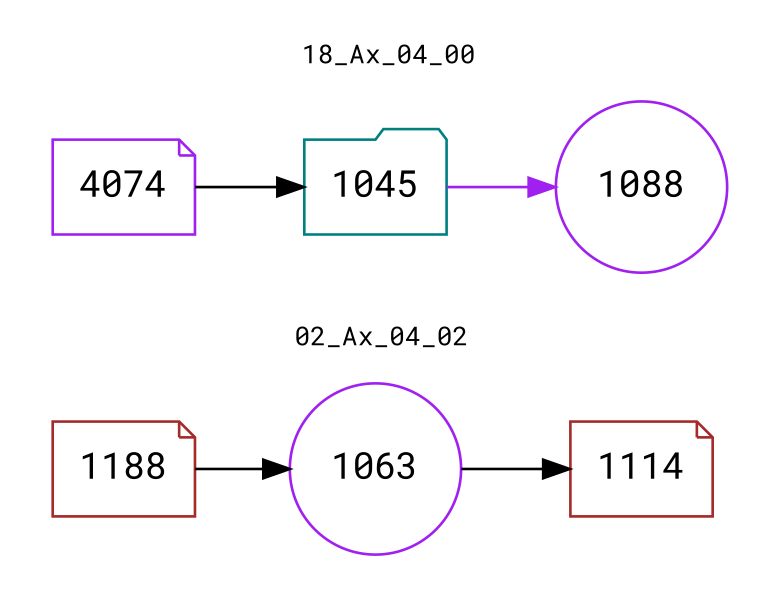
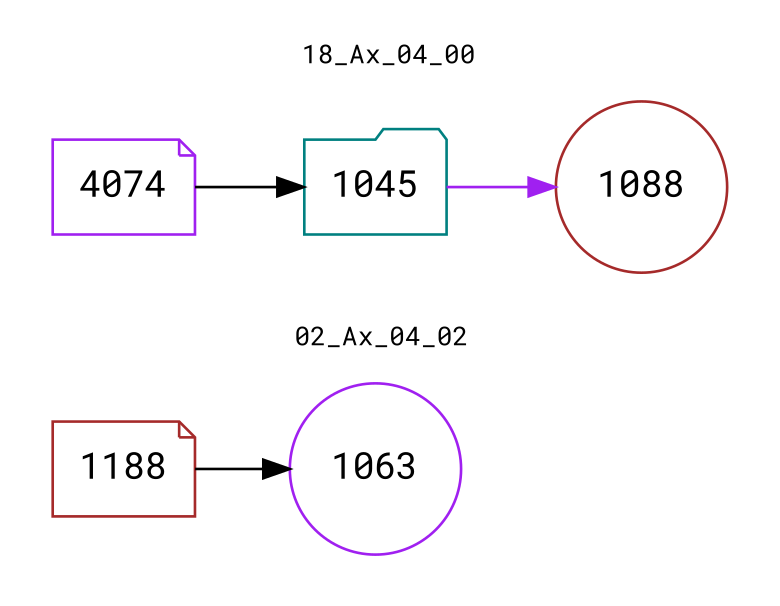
node "1088": color purple -> brown
node "1114": removed
